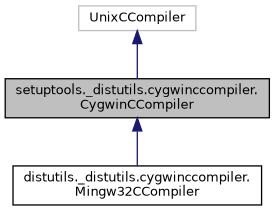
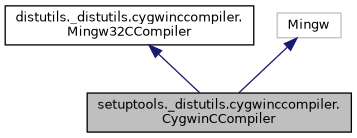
node "UnixCCompiler": label "UnixCCompiler" -> "Mingw"
edge "distutils._distutils.cygwinccompiler. Mingw32CCompiler" -> "setuptools._distutils.cygwinccompiler. CygwinCCompiler": reversed
